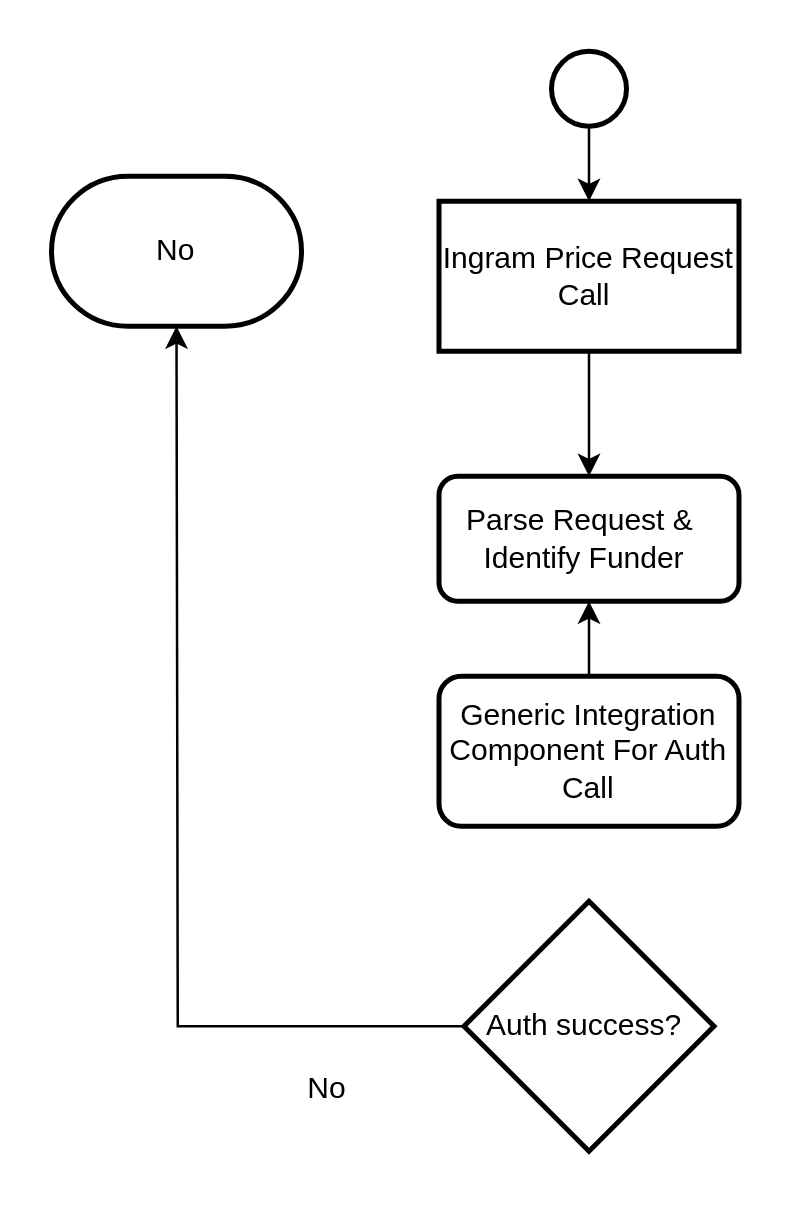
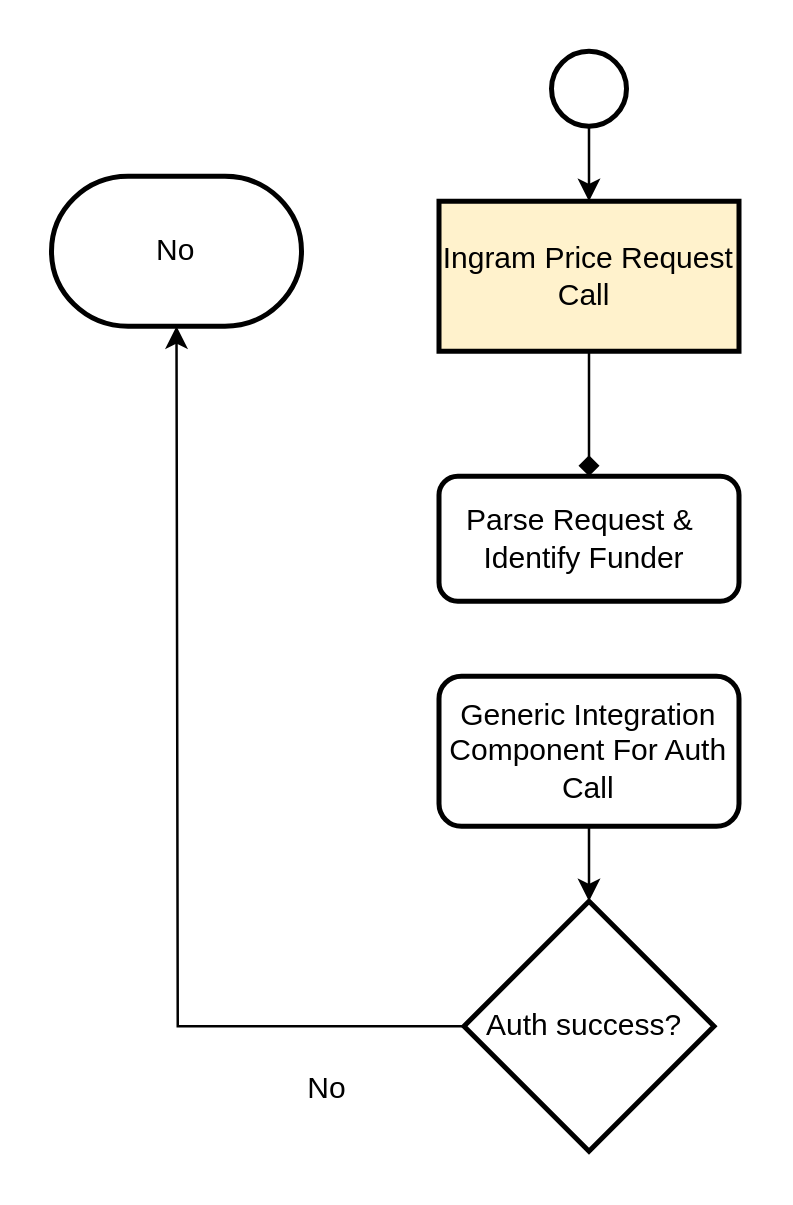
node "Ingram Price Request Call": fillcolor #ffffff -> #fff2cc
edge "Ingram Price Request Call" -> "Parse Request & Identify Funder": arrowhead classic -> diamond
edge "Generic Integration Component For Auth Call" -> "Parse Request & Identify Funder": now "Generic Integration Component For Auth Call" -> "Auth success?"
